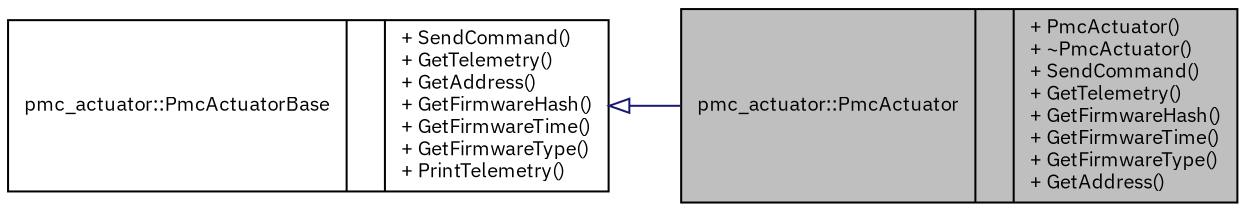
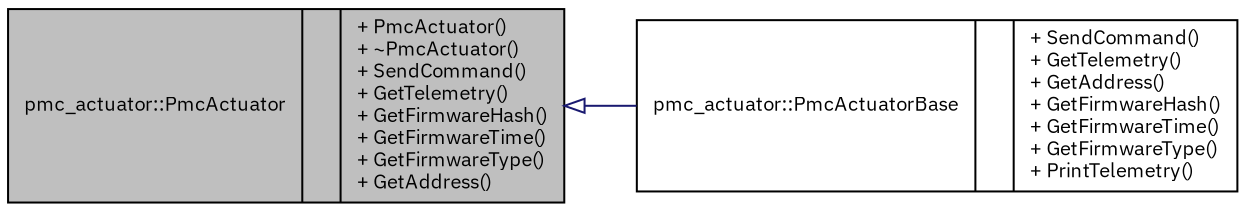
edge "pmc_actuator::PmcActuator" -> "pmc_actuator::PmcActuatorBase": reversed
